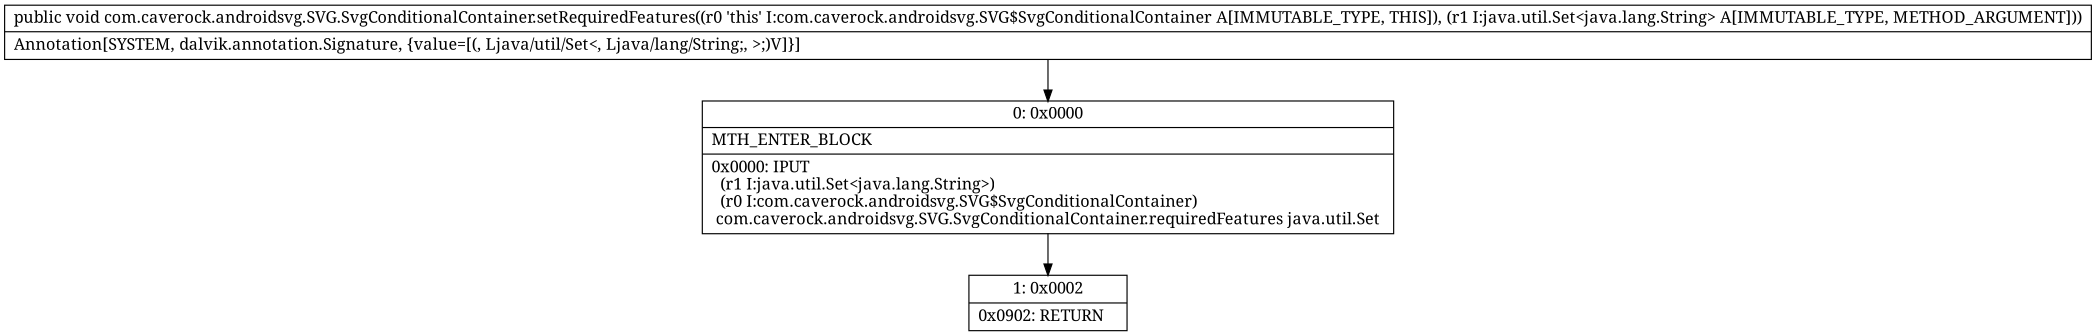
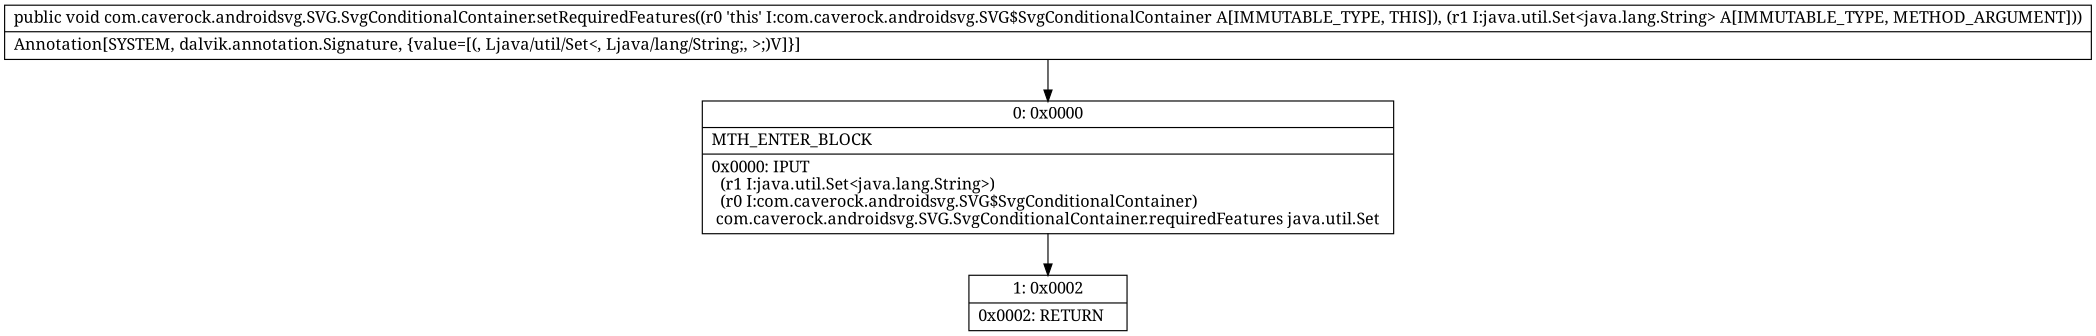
node "1: 0x0002": text "0x0902: RETURN" -> "0x0002: RETURN"
